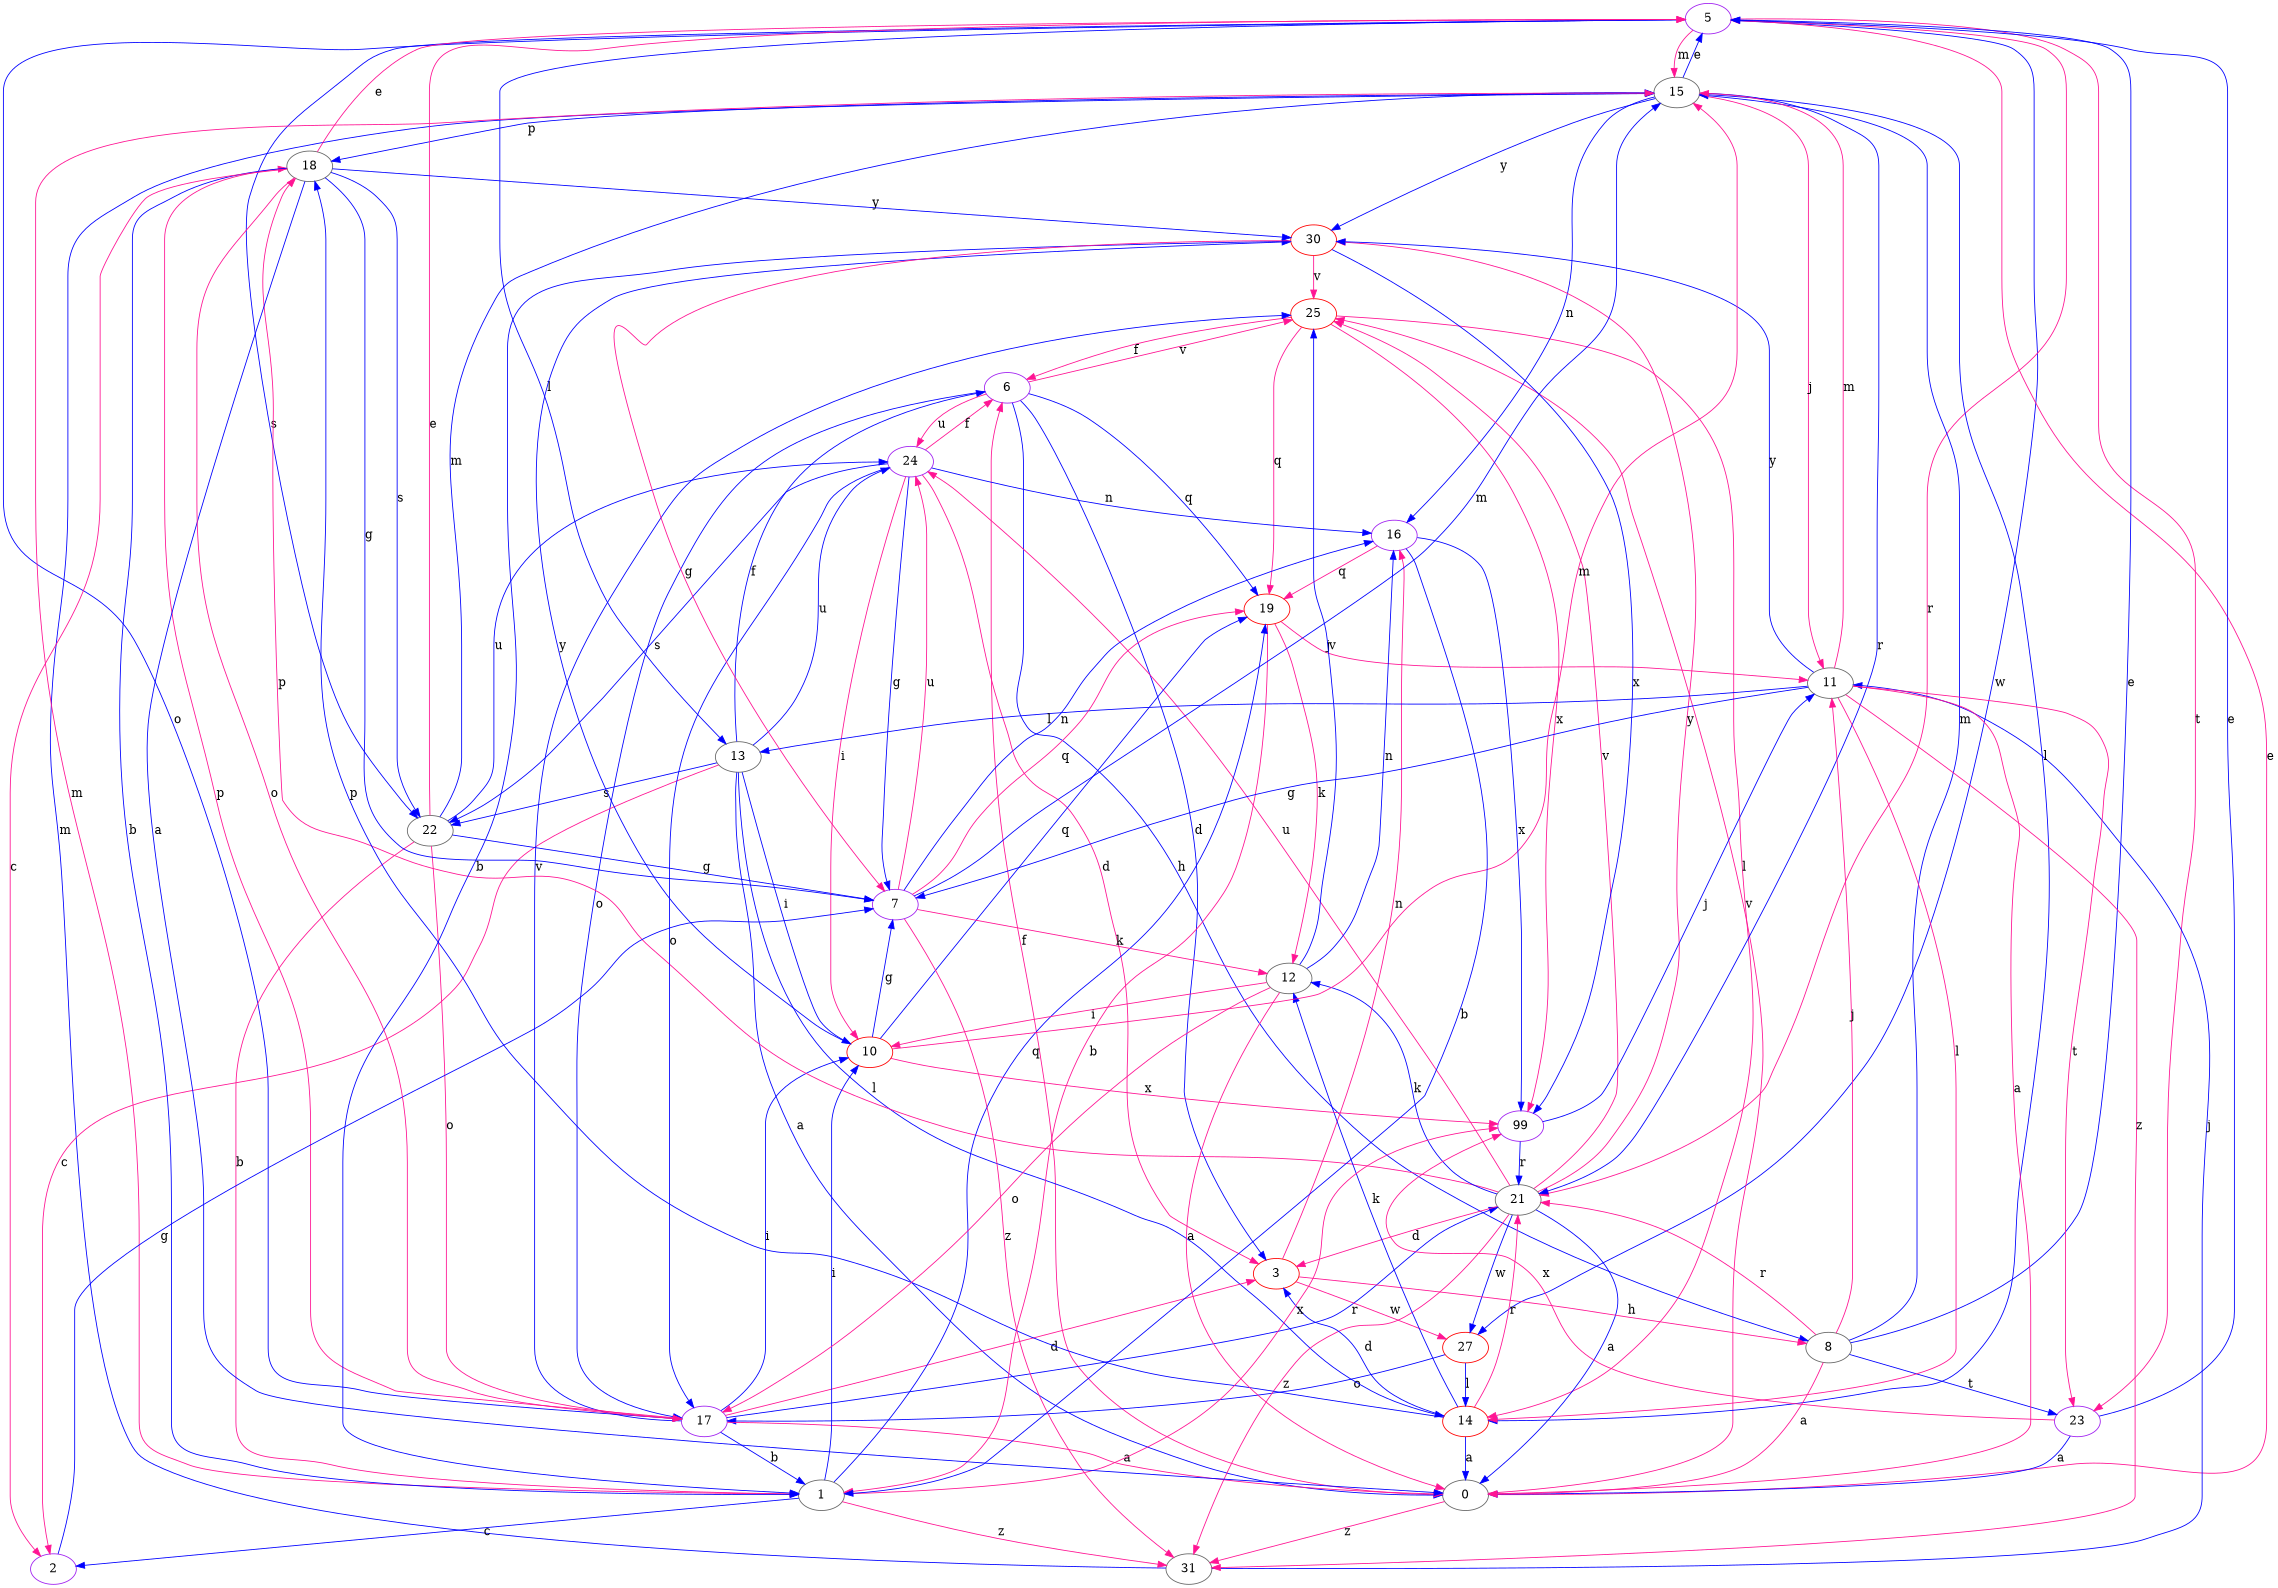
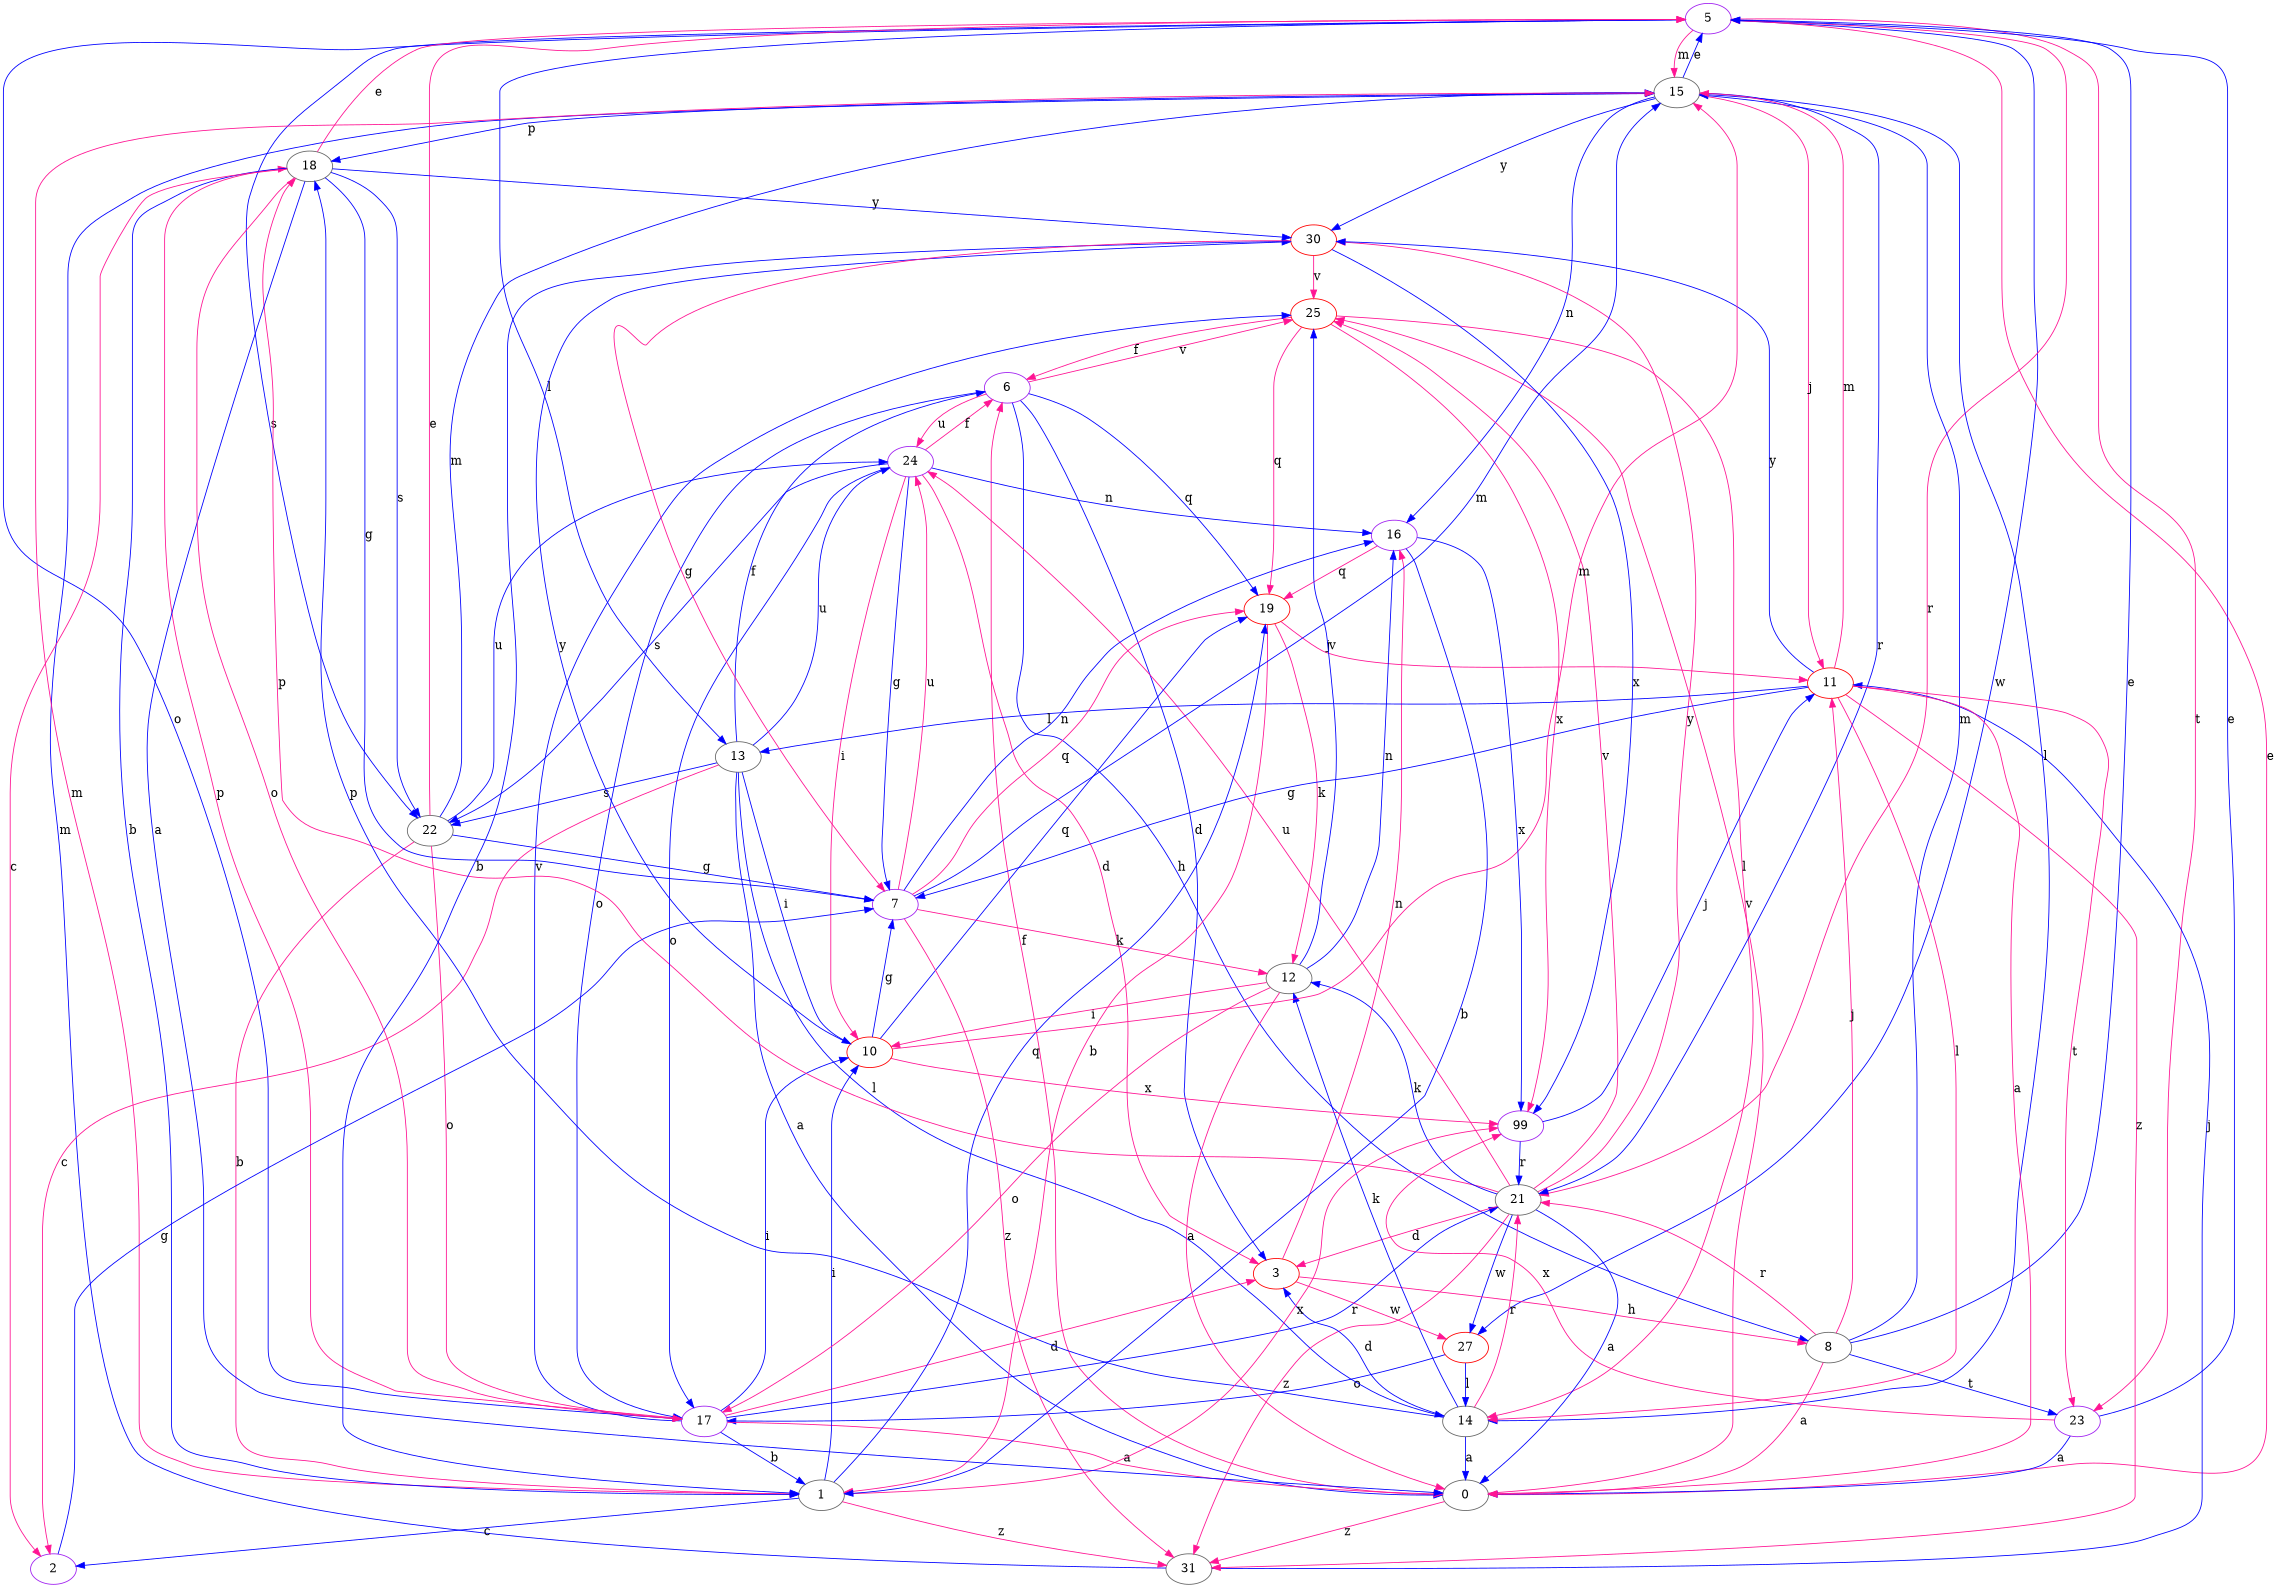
node "11": color gray40 -> red
node "14": color red -> gray40
